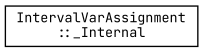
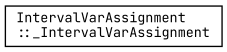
node "IntervalVarAssignment ::_Internal": label "IntervalVarAssignment ::_Internal" -> "IntervalVarAssignment ::_IntervalVarAssignment"
